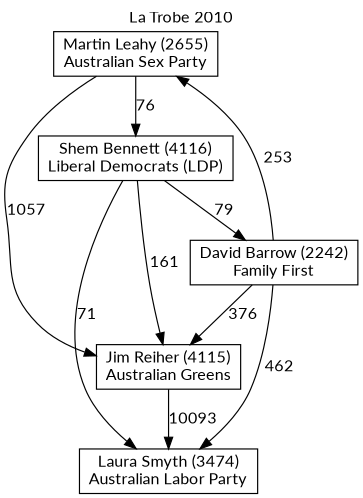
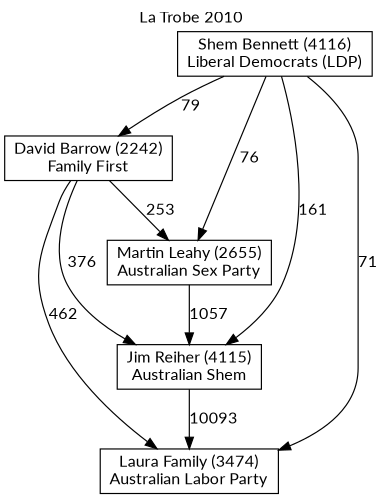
edge "Martin Leahy (2655) Australian Sex Party" -> "Shem Bennett (4116) Liberal Democrats (LDP)": reversed
node "Jim Reiher (4115) Australian Greens": label "Jim Reiher (4115) Australian Greens" -> "Jim Reiher (4115) Australian Shem"
node "Laura Smyth (3474) Australian Labor Party": label "Laura Smyth (3474) Australian Labor Party" -> "Laura Family (3474) Australian Labor Party"
